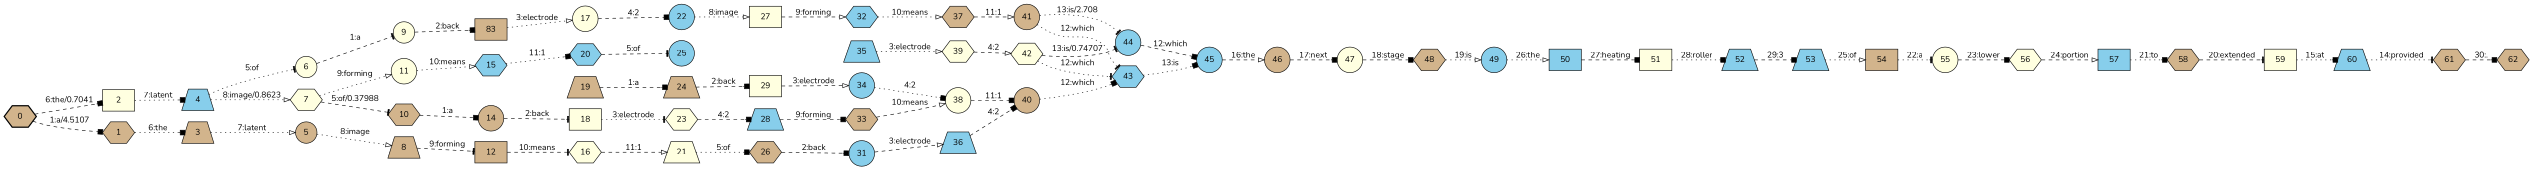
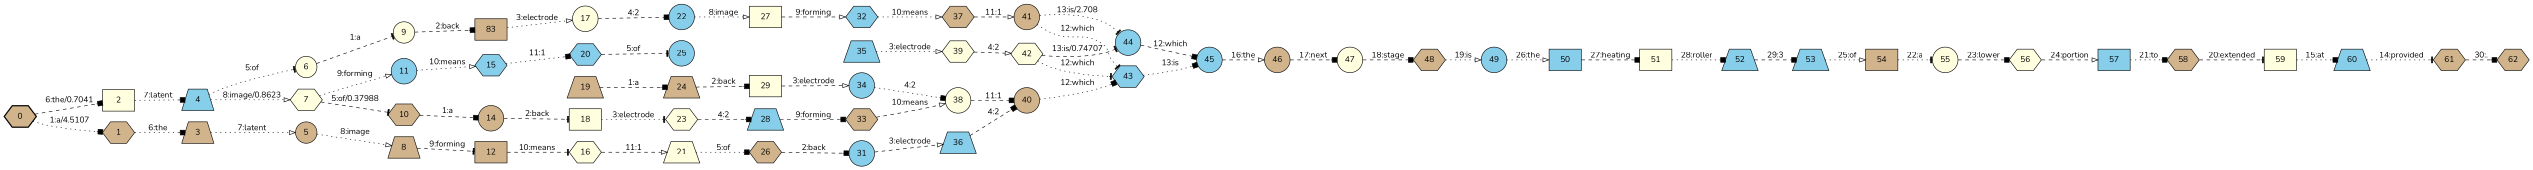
node "11": fillcolor lightyellow -> skyblue
edge "0" -> "1": style dashed -> dotted
